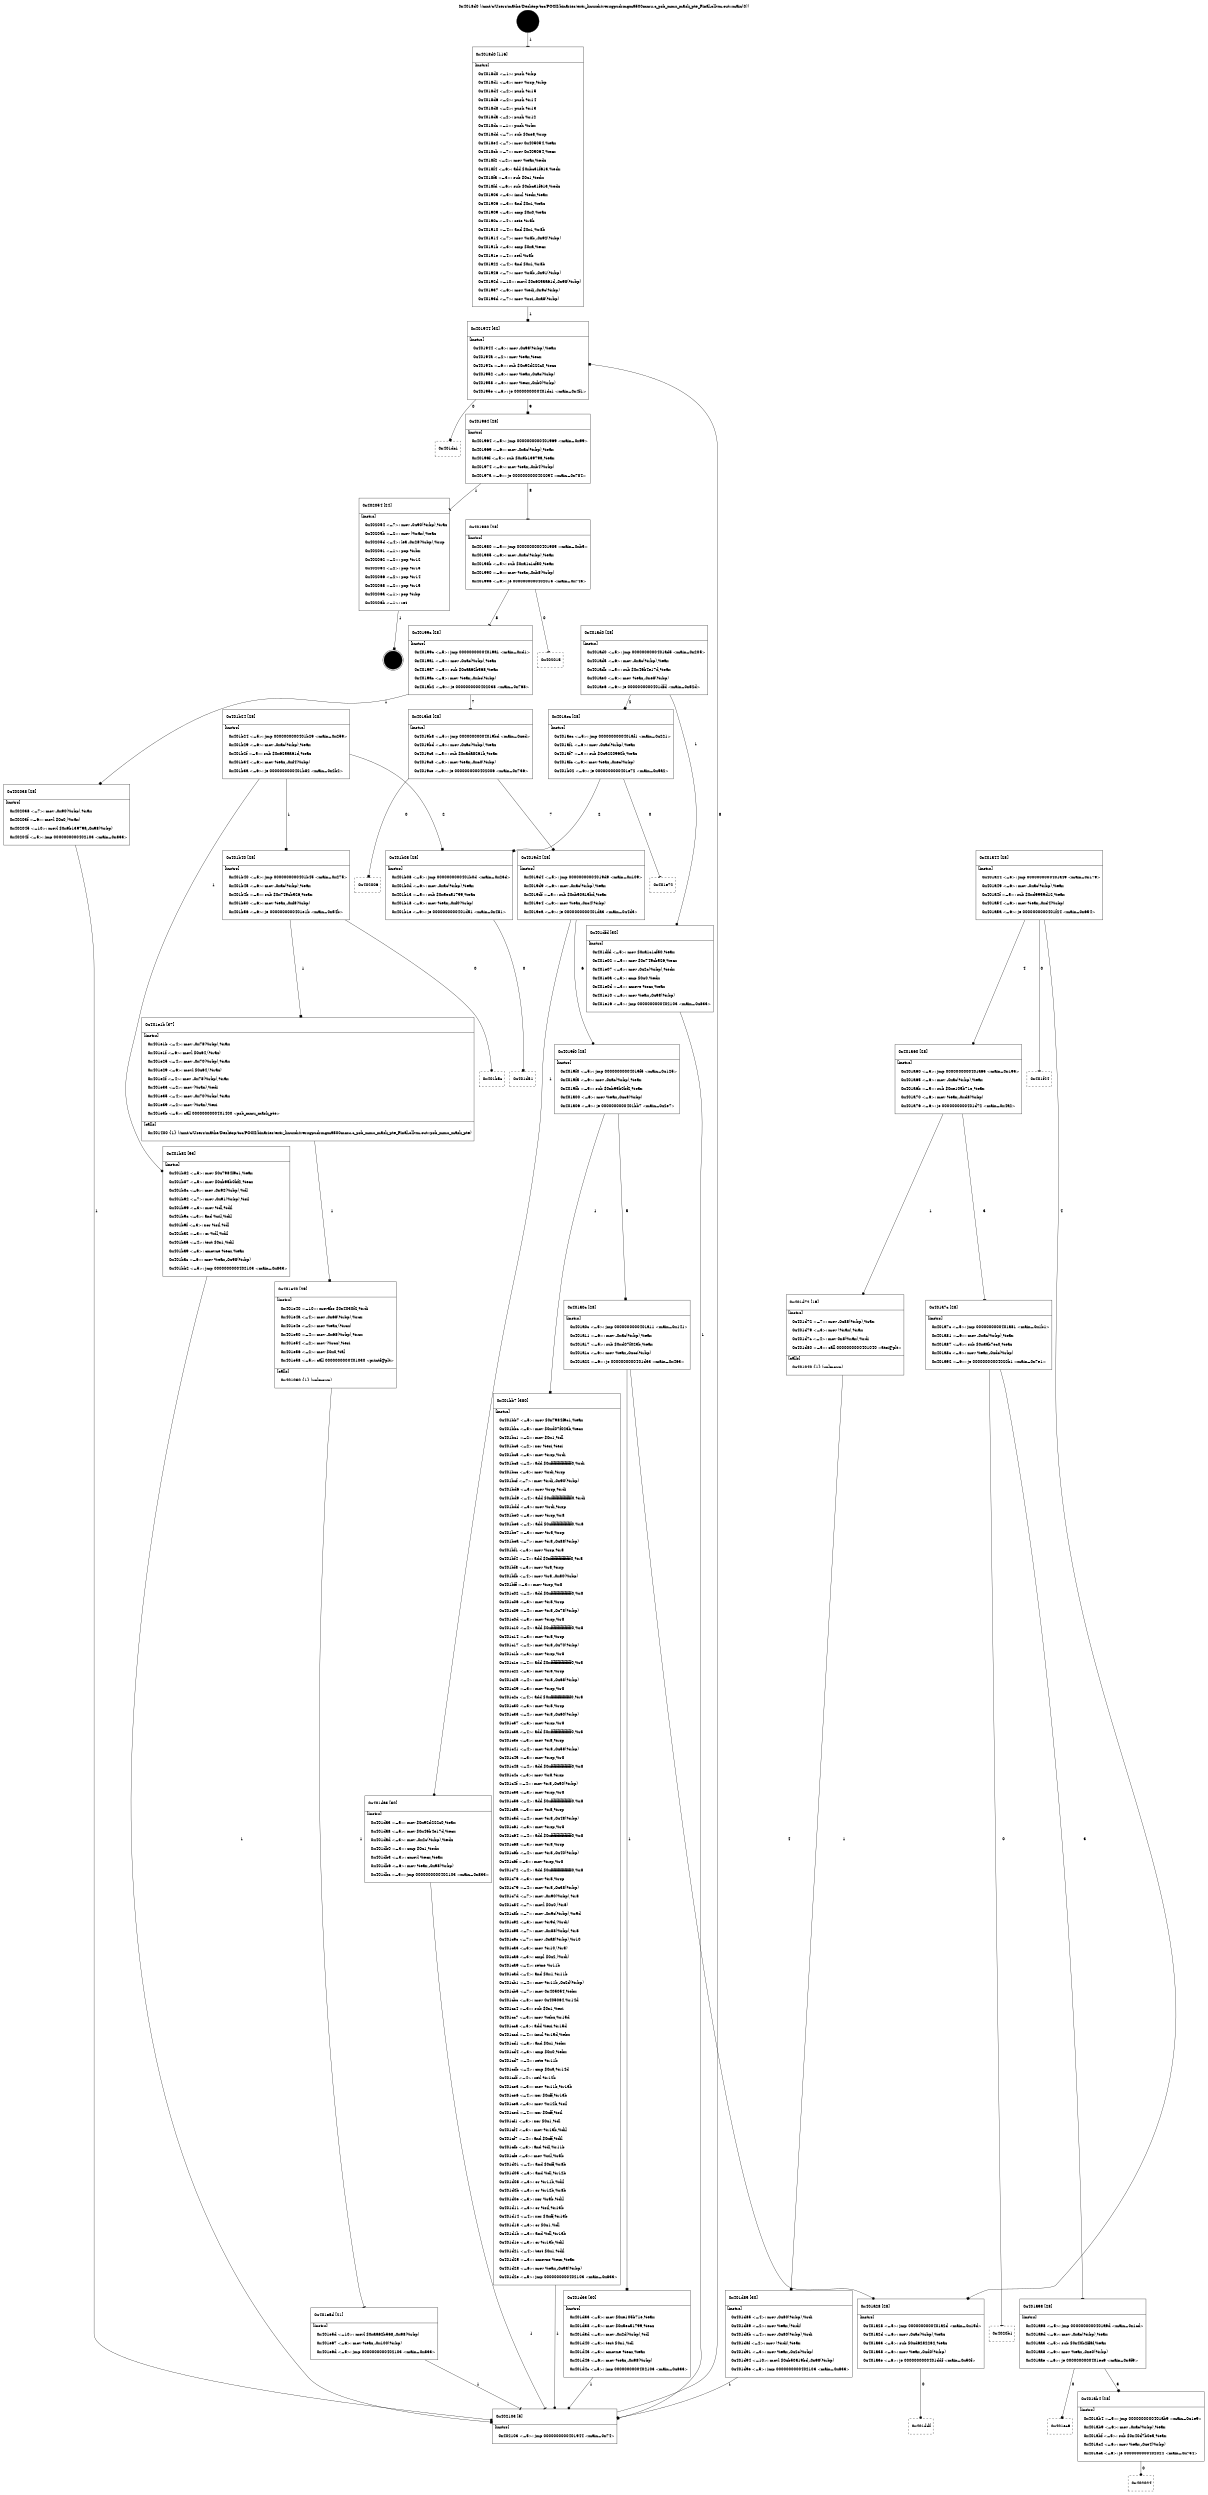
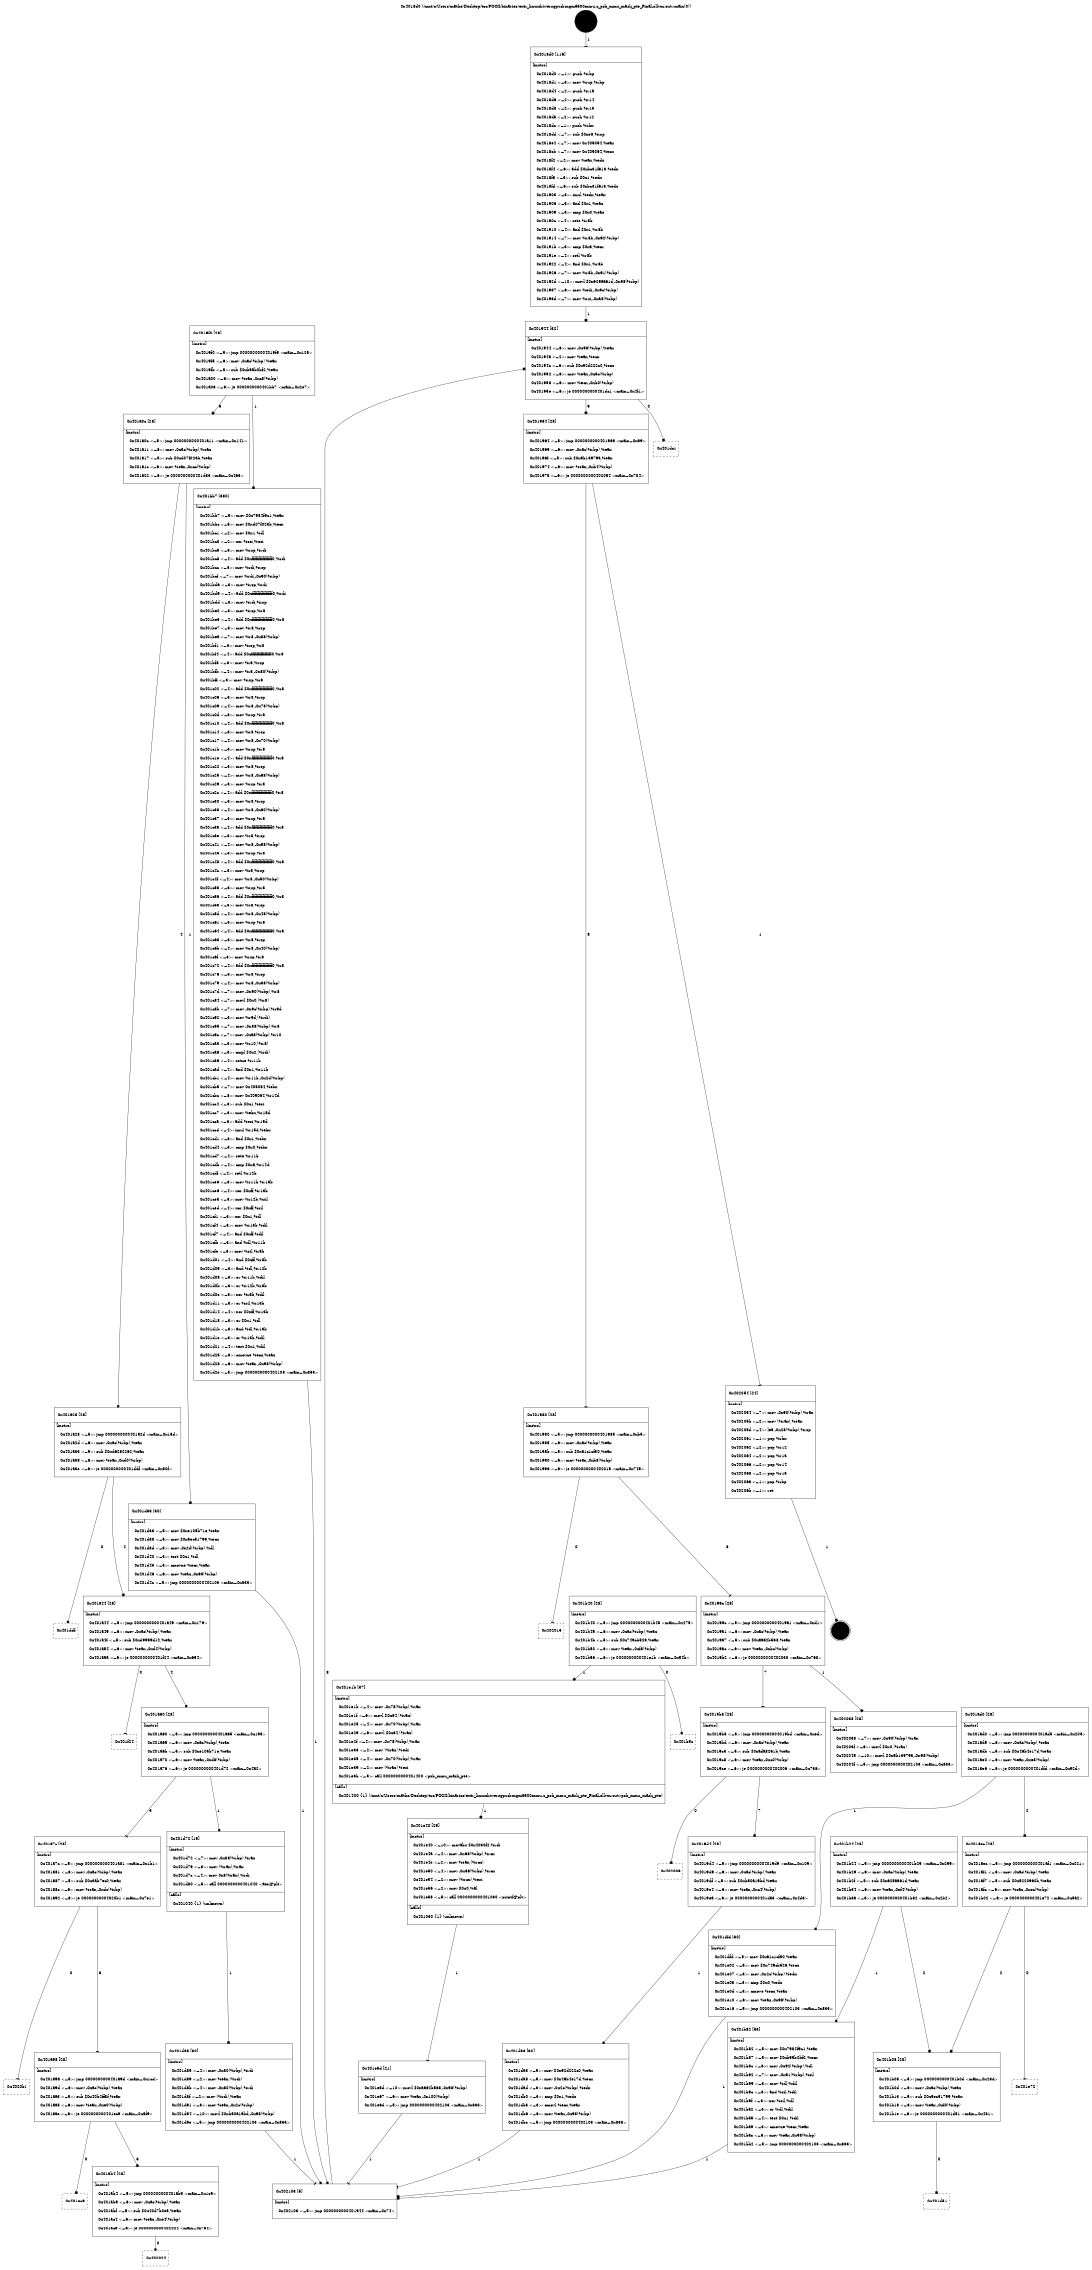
edge "0x401b24 [28]" -> "0x401b40 [28]": removed, label "1"
edge "0x4019d4 [28]" -> "0x4019f0 [28]": removed, label "6"
edge "0x401a44 [28]" -> "0x401a28 [28]": reversed
edge "0x402038 [28]" -> "0x402103 [5]": removed, label "1"
